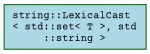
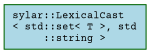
node "string::LexicalCast < std::set< T >, std ::string >": label "string::LexicalCast < std::set< T >, std ::string >" -> "sylar::LexicalCast < std::set< T >, std ::string >"
